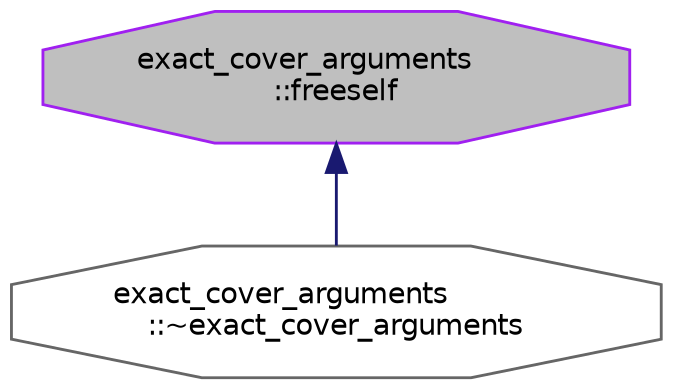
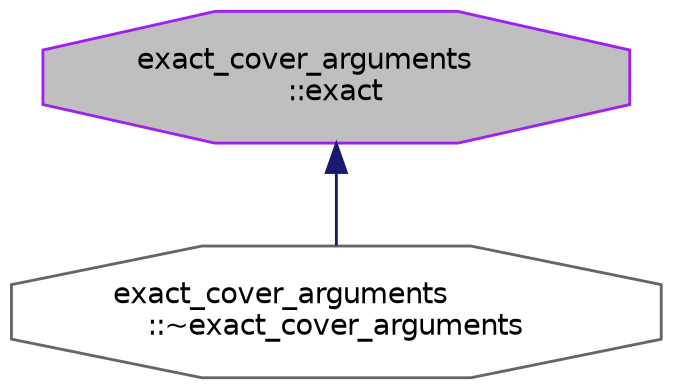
node "exact_cover_arguments ::freeself": label "exact_cover_arguments ::freeself" -> "exact_cover_arguments ::exact"
